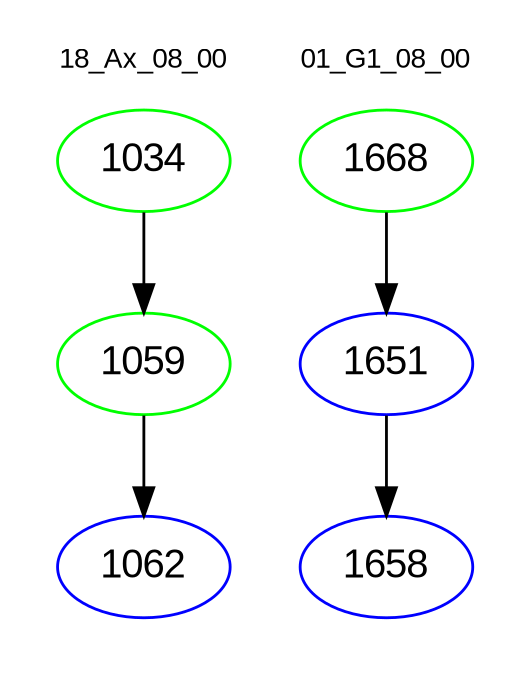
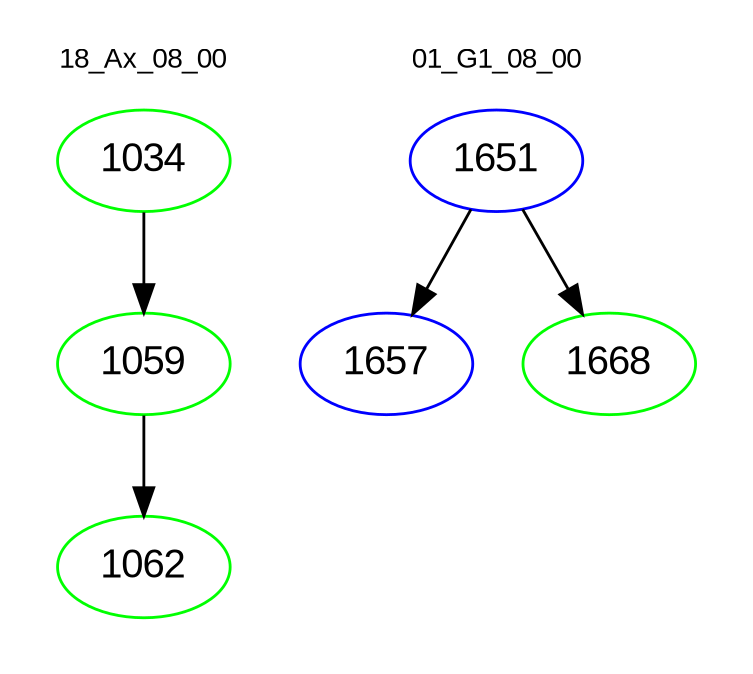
edge "1668" -> "1651": reversed
node "1062": color blue -> green
node "1658": label "1658" -> "1657"
